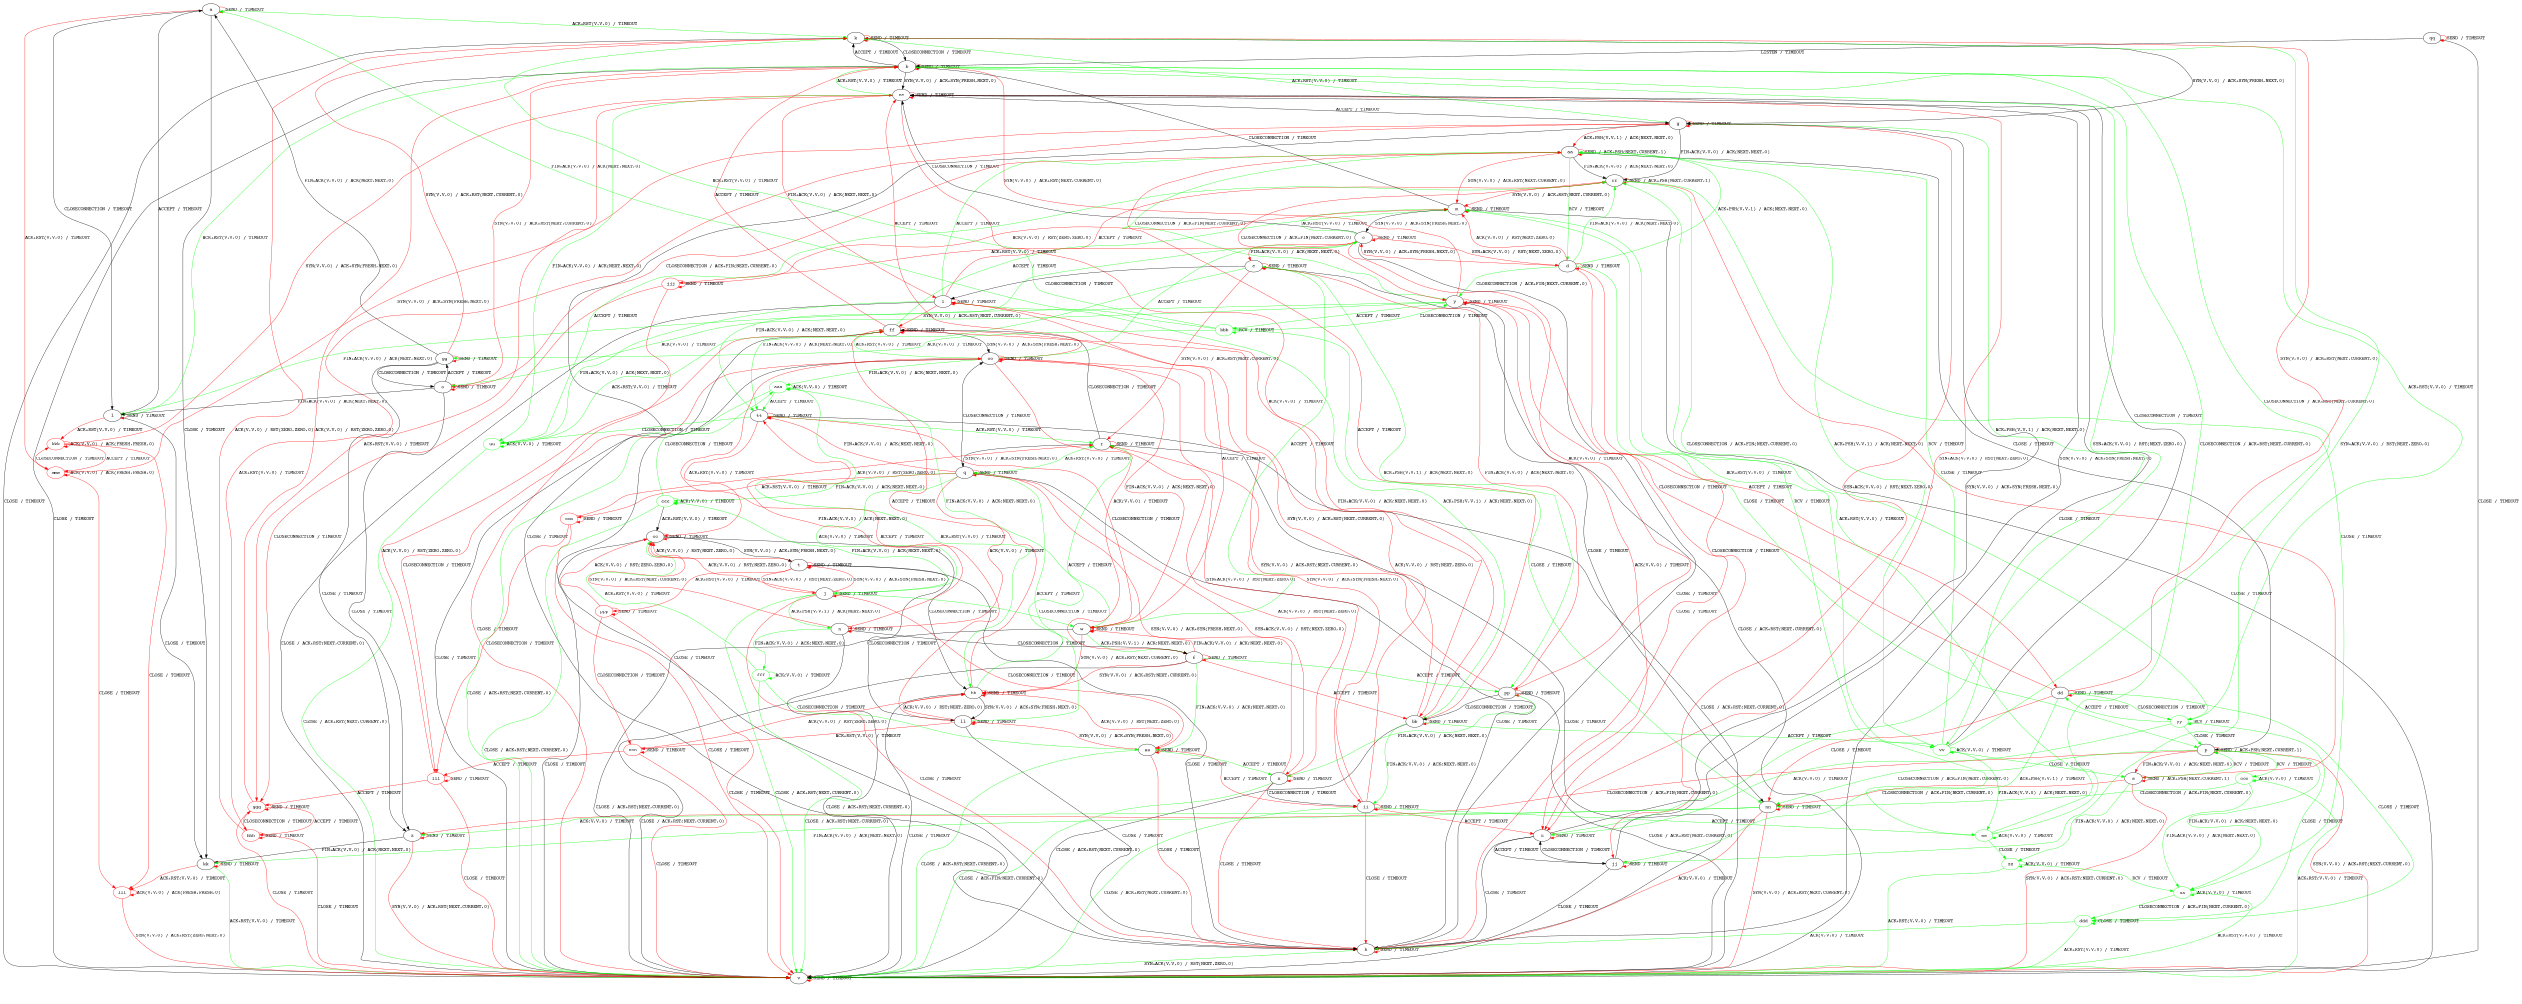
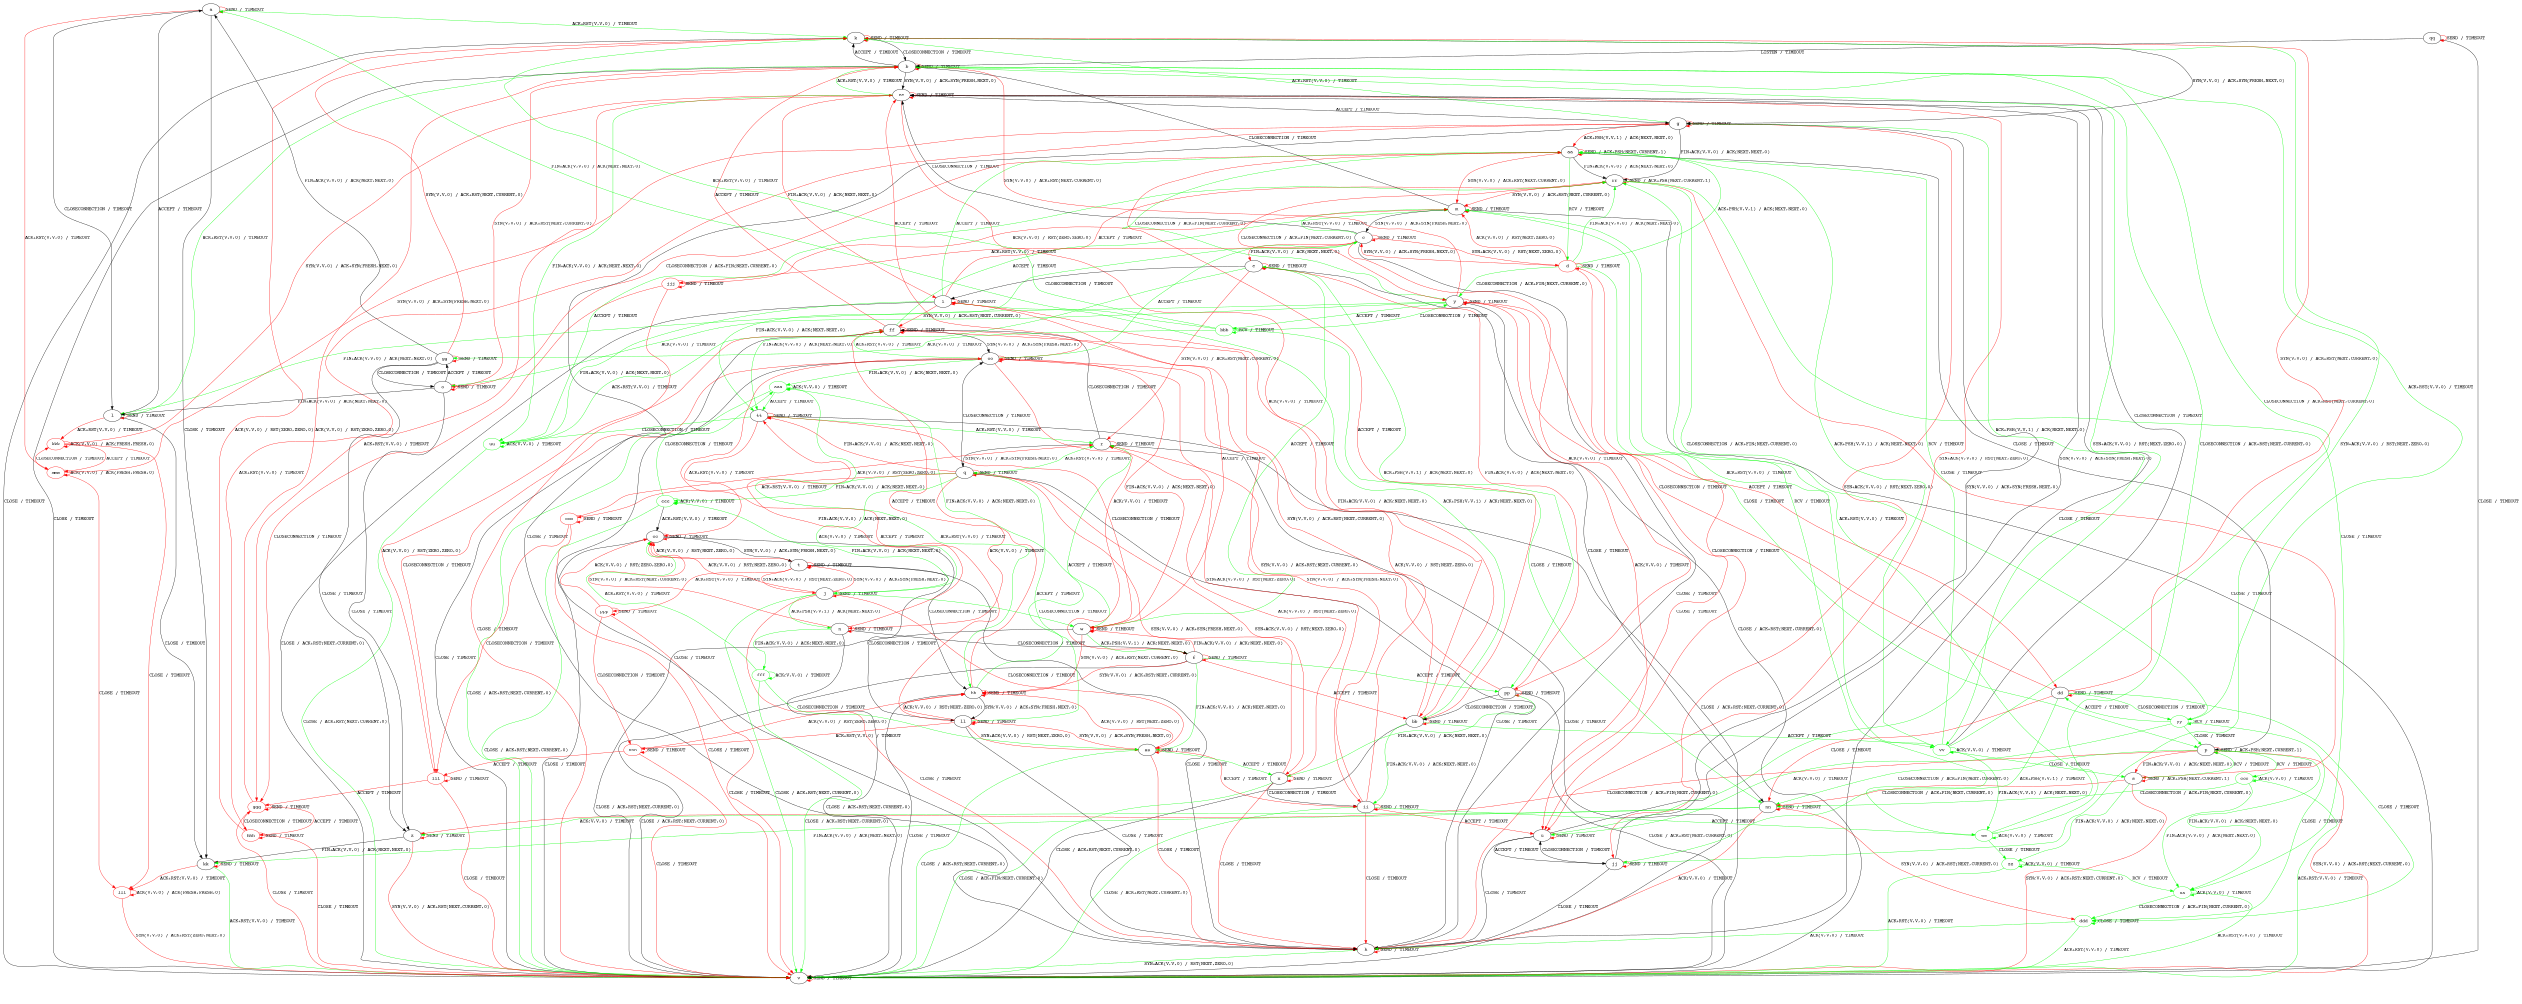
node "d": color black -> red
edge "ll" -> "ss": added, label "SYN+ACK(V,V,0) / RST(NEXT,ZERO,0)"
edge "nn" -> "v": now "nn" -> "ddd"
